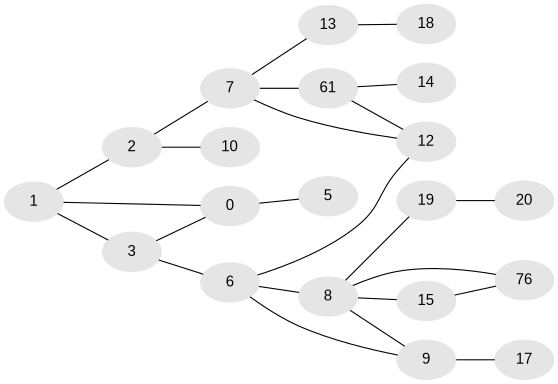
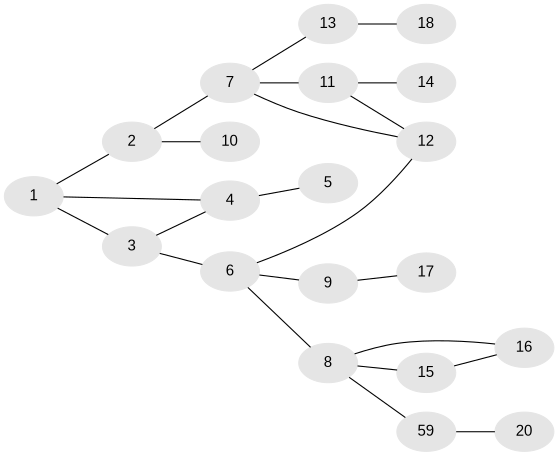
node "61": label "61" -> "11"
node "19": label "19" -> "59"
node "0": label "0" -> "4"
node "76": label "76" -> "16"
edge "8" -- "9": removed
